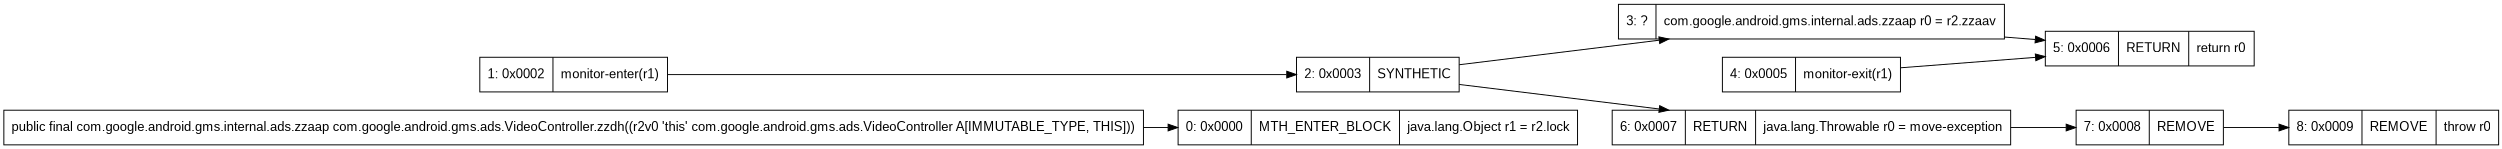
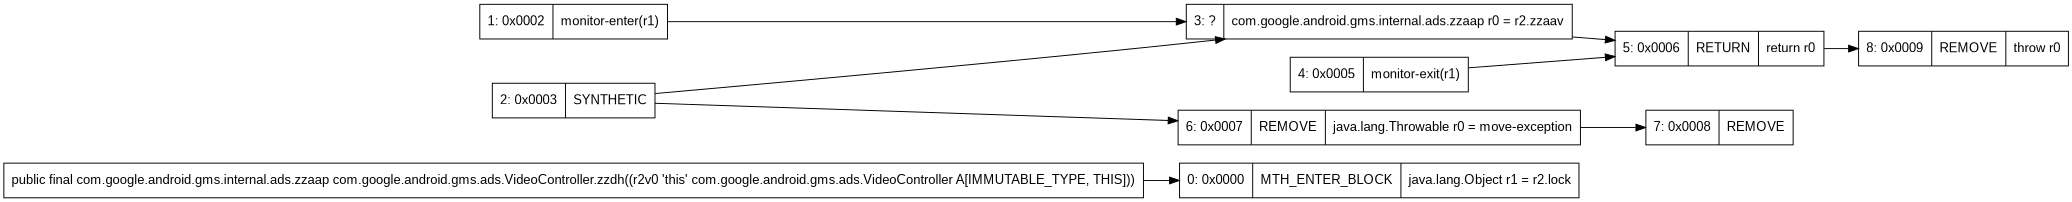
edge "1: 0x0002" -> "2: 0x0003": now "1: 0x0002" -> "3: ?"
node "6: 0x0007": text "RETURN" -> "REMOVE"
edge "7: 0x0008" -> "8: 0x0009": now "5: 0x0006" -> "8: 0x0009"
